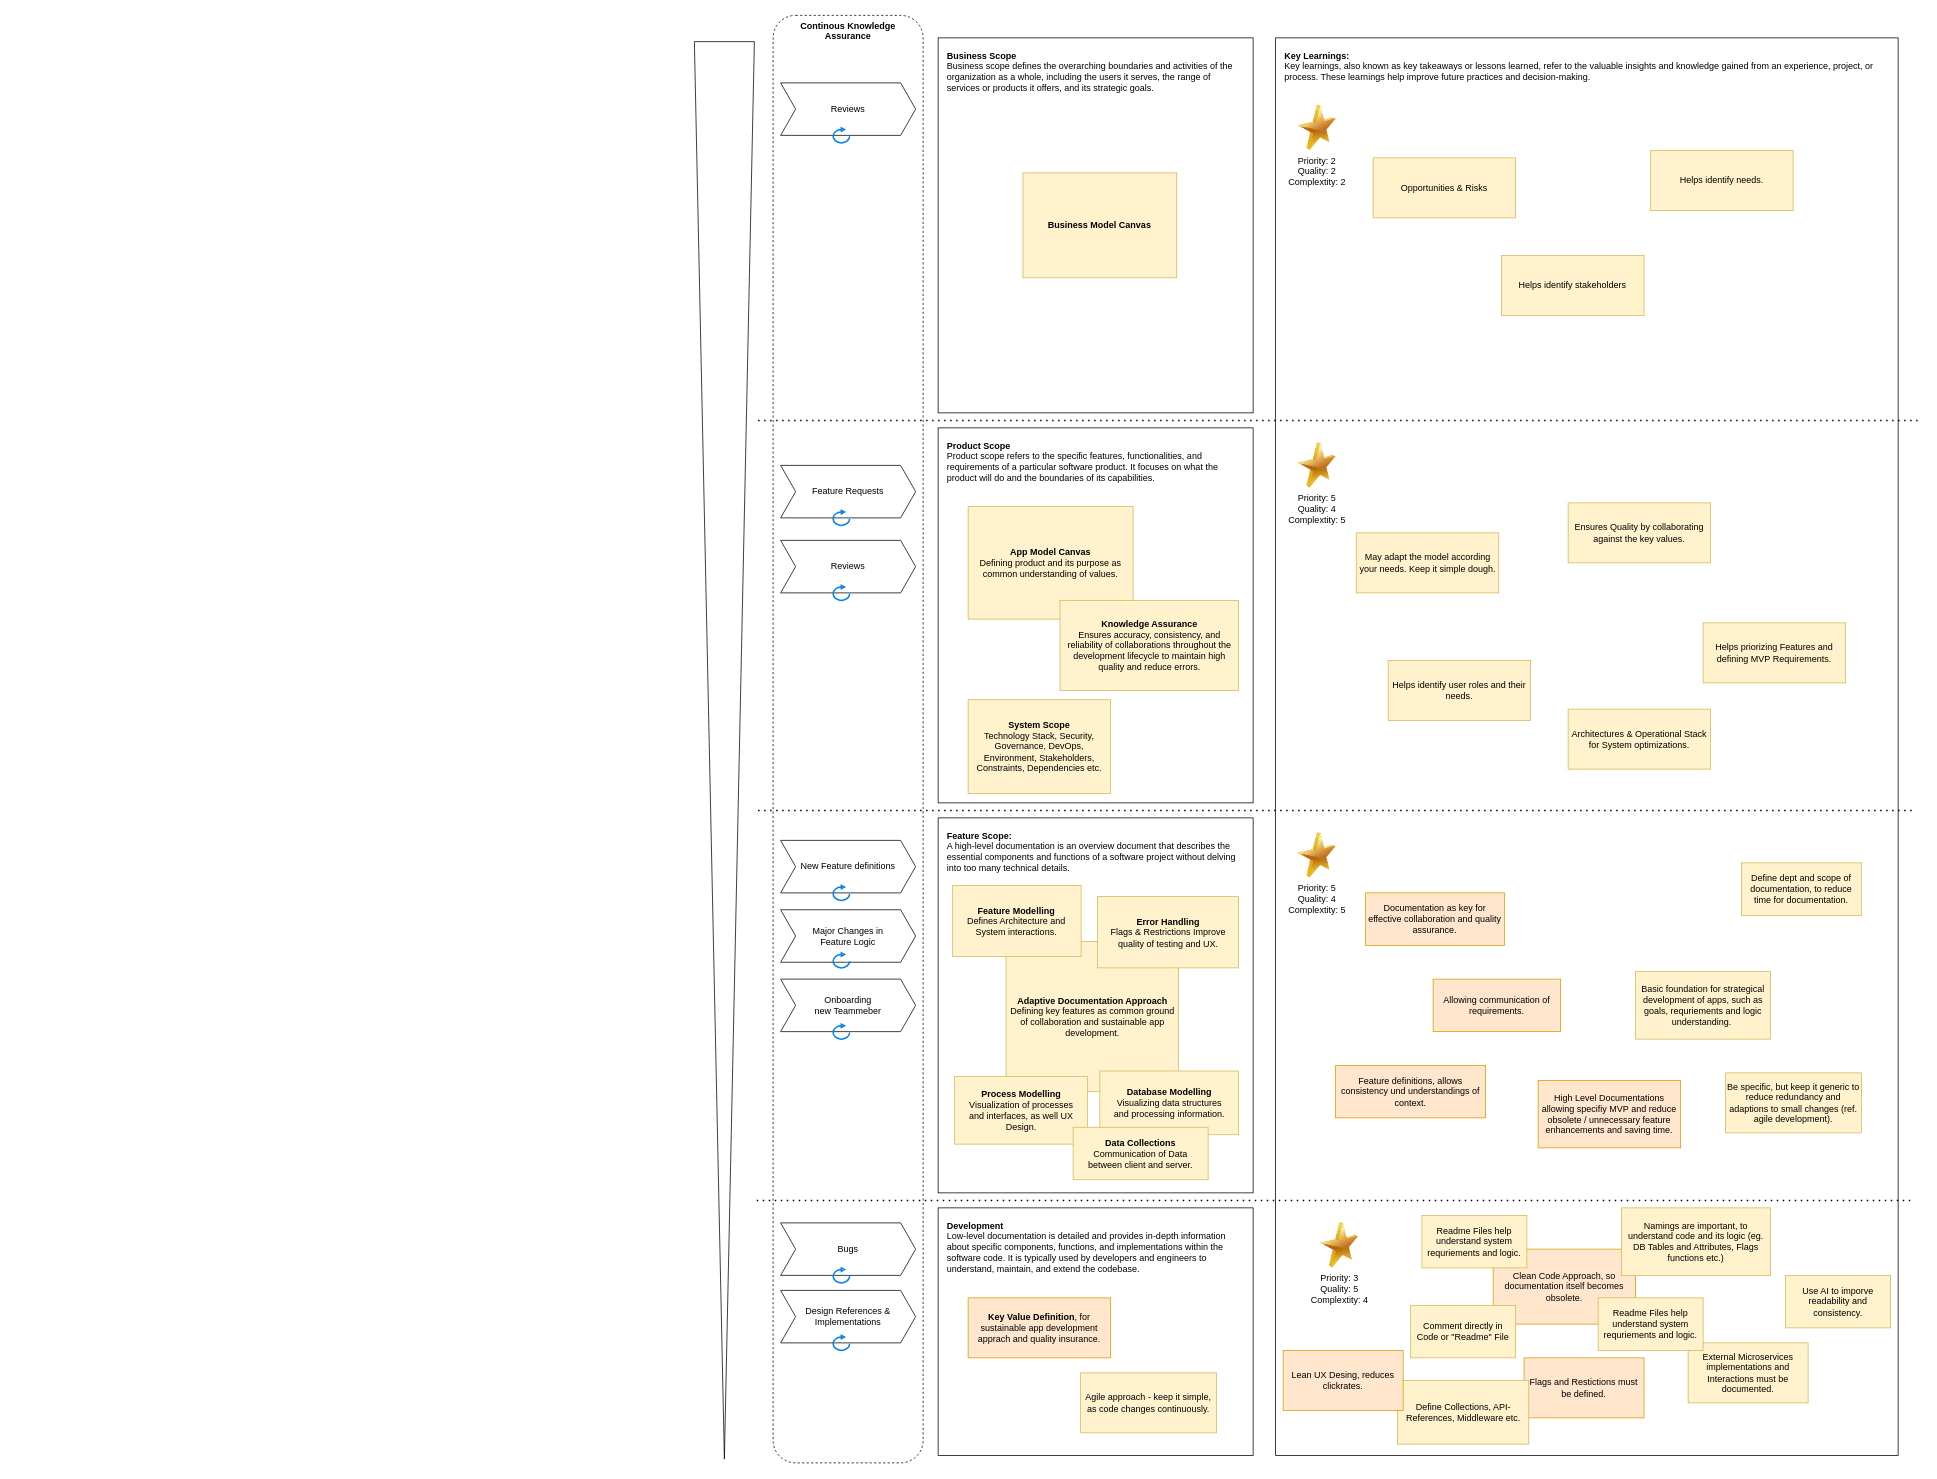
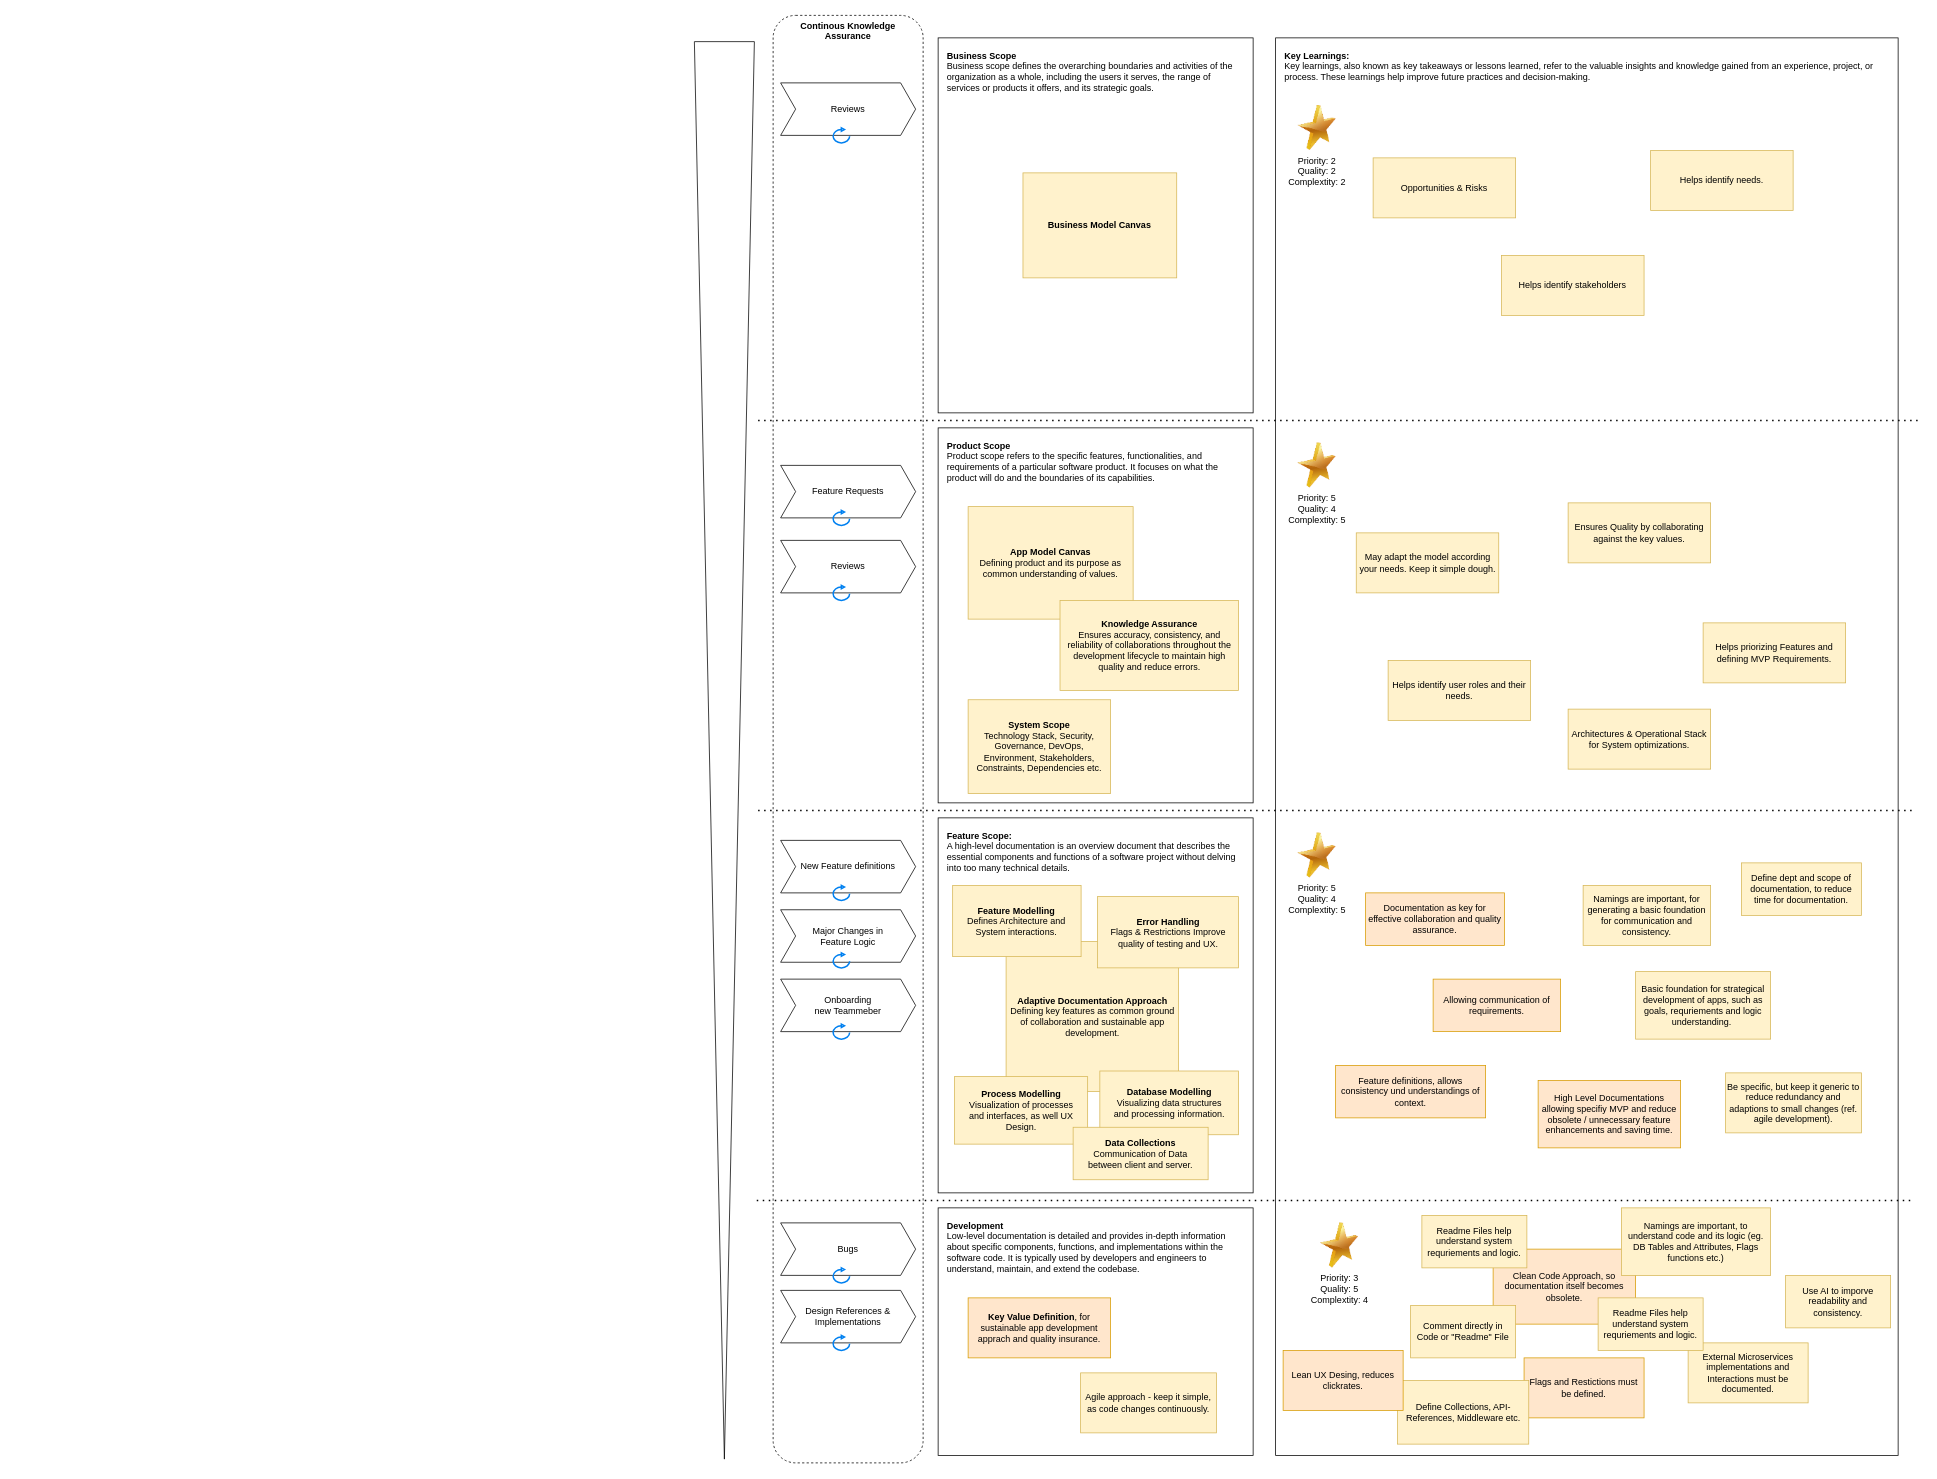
node "Namings are important, for generating a basic foundation for communication and consistency.": added
